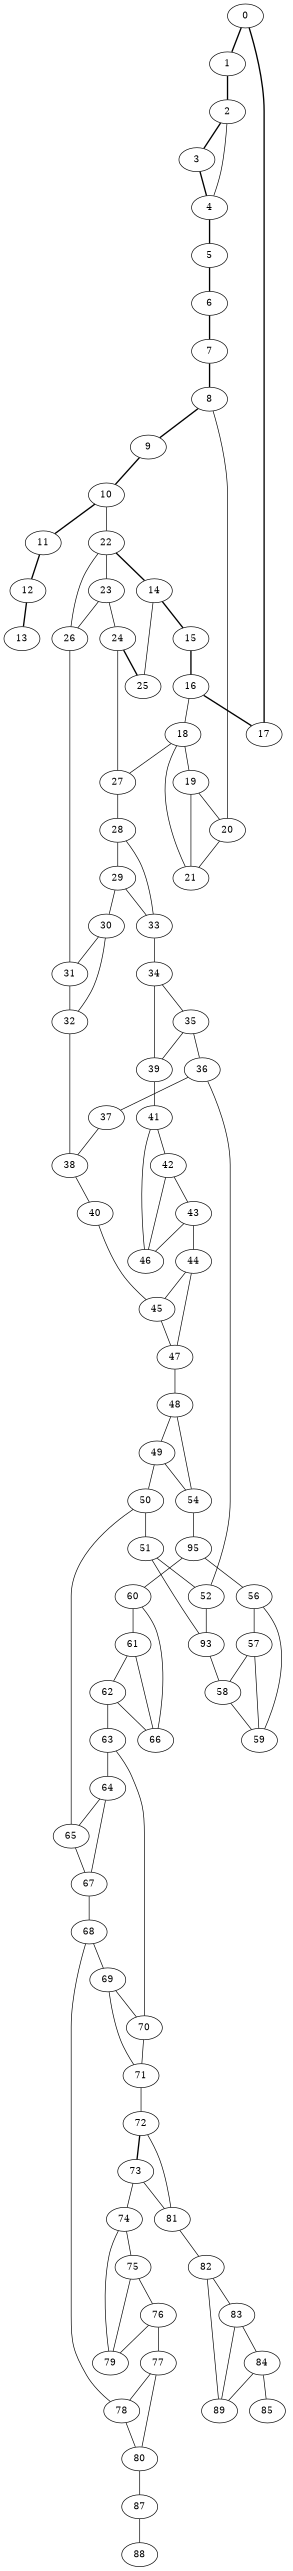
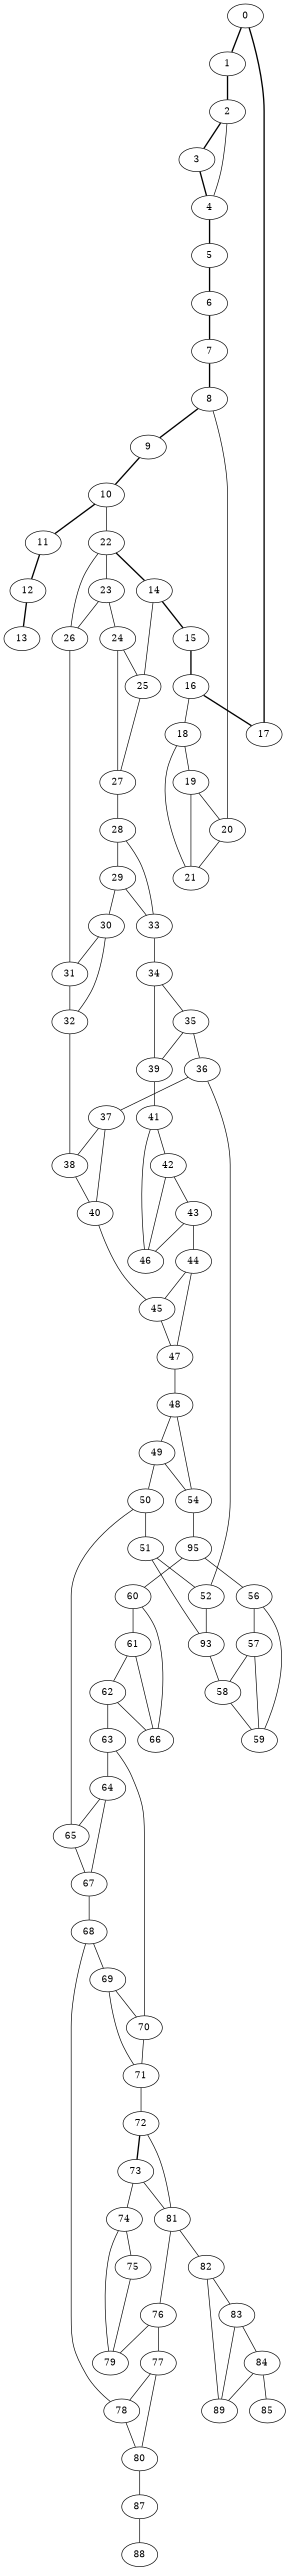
edge "24" -- "25": style bold -> solid
edge "18" -- "27": now "25" -- "27"
edge "37" -- "40": added
edge "75" -- "76": now "81" -- "76"
